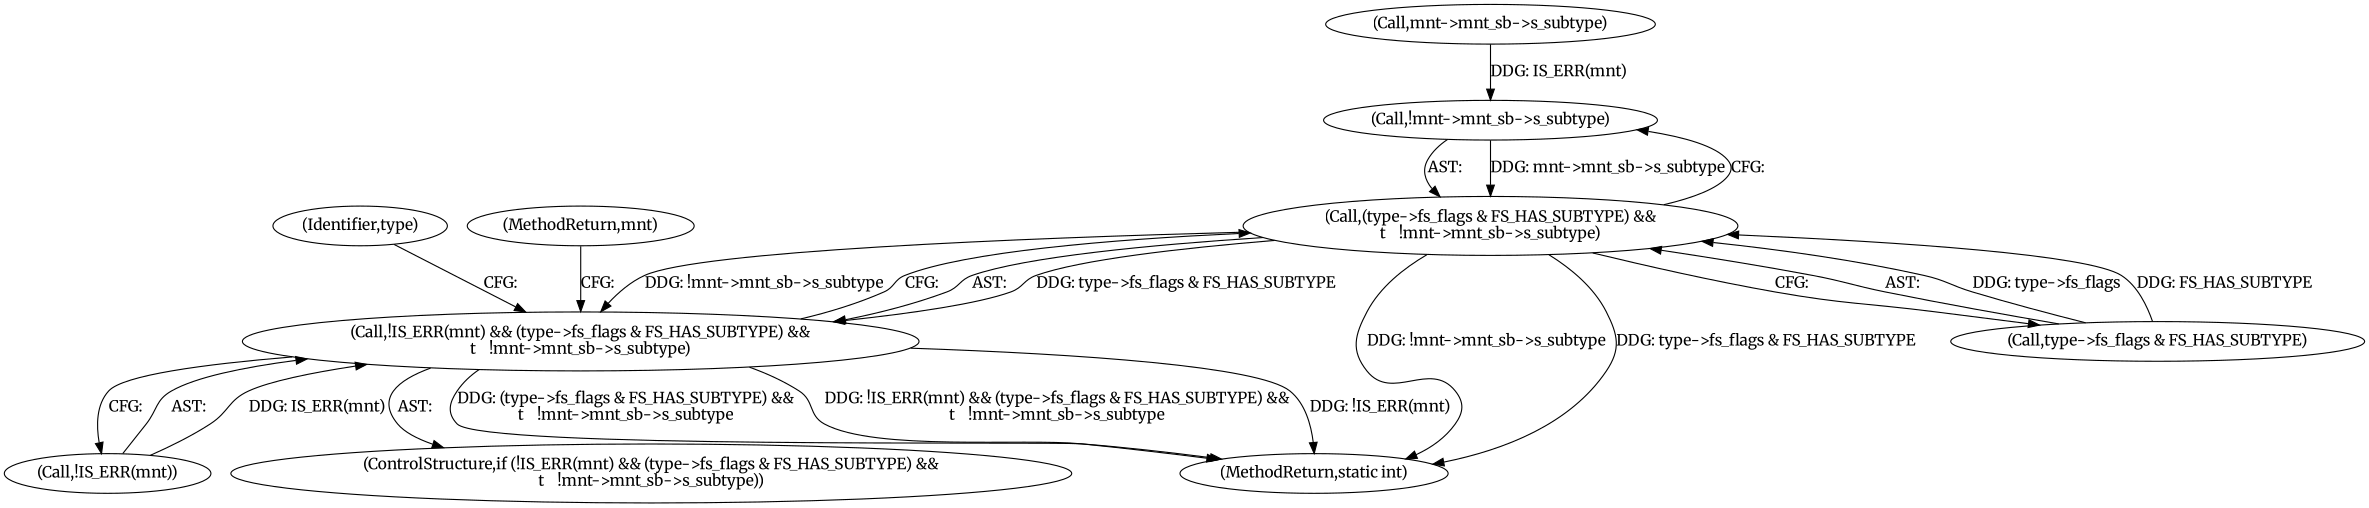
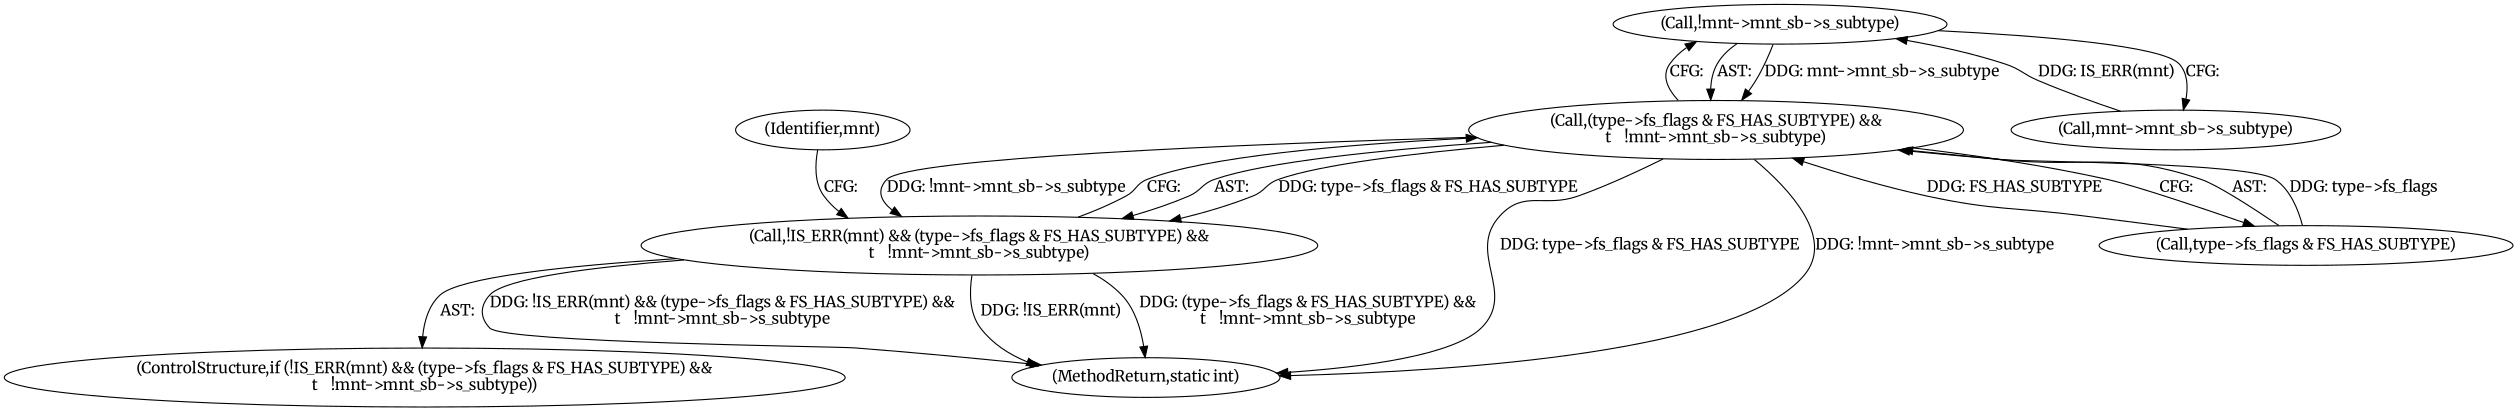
edge "(Call,!mnt->mnt_sb->s_subtype)" -> "(Call,mnt->mnt_sb->s_subtype)": added, label "CFG:"
node "(Identifier,type)": removed
node "(MethodReturn,mnt)": label "(MethodReturn,mnt)" -> "(Identifier,mnt)"
node "(Call,!IS_ERR(mnt))": removed
